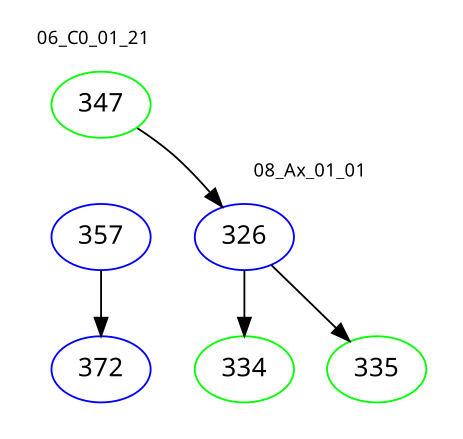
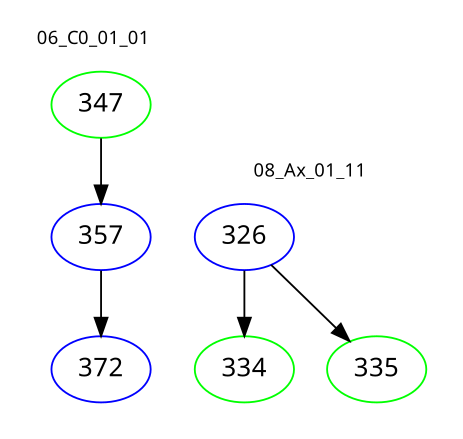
cluster "06_C0_01_21": label "06_C0_01_21" -> "06_C0_01_01"
cluster "08_Ax_01_01": label "08_Ax_01_01" -> "08_Ax_01_11"
edge "347" -> "326": now "347" -> "357"
